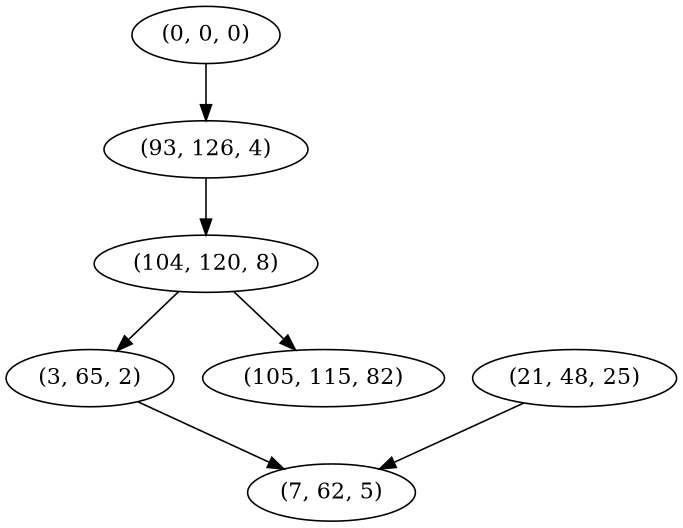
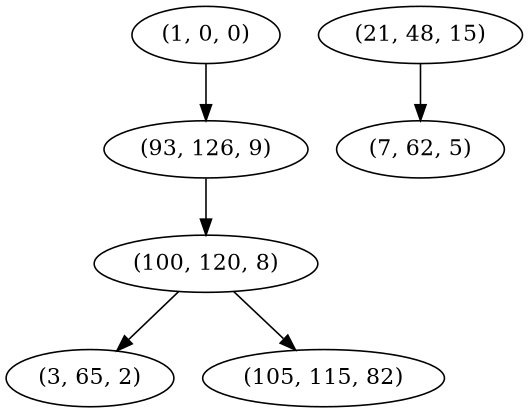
node "(0, 0, 0)": label "(0, 0, 0)" -> "(1, 0, 0)"
node "(93, 126, 4)": label "(93, 126, 4)" -> "(93, 126, 9)"
node "(104, 120, 8)": label "(104, 120, 8)" -> "(100, 120, 8)"
node "(21, 48, 25)": label "(21, 48, 25)" -> "(21, 48, 15)"
edge "(3, 65, 2)" -> "(7, 62, 5)": removed
